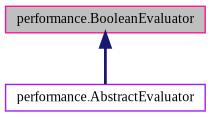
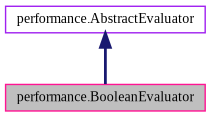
edge "performance.AbstractEvaluator" -> "performance.BooleanEvaluator": reversed
